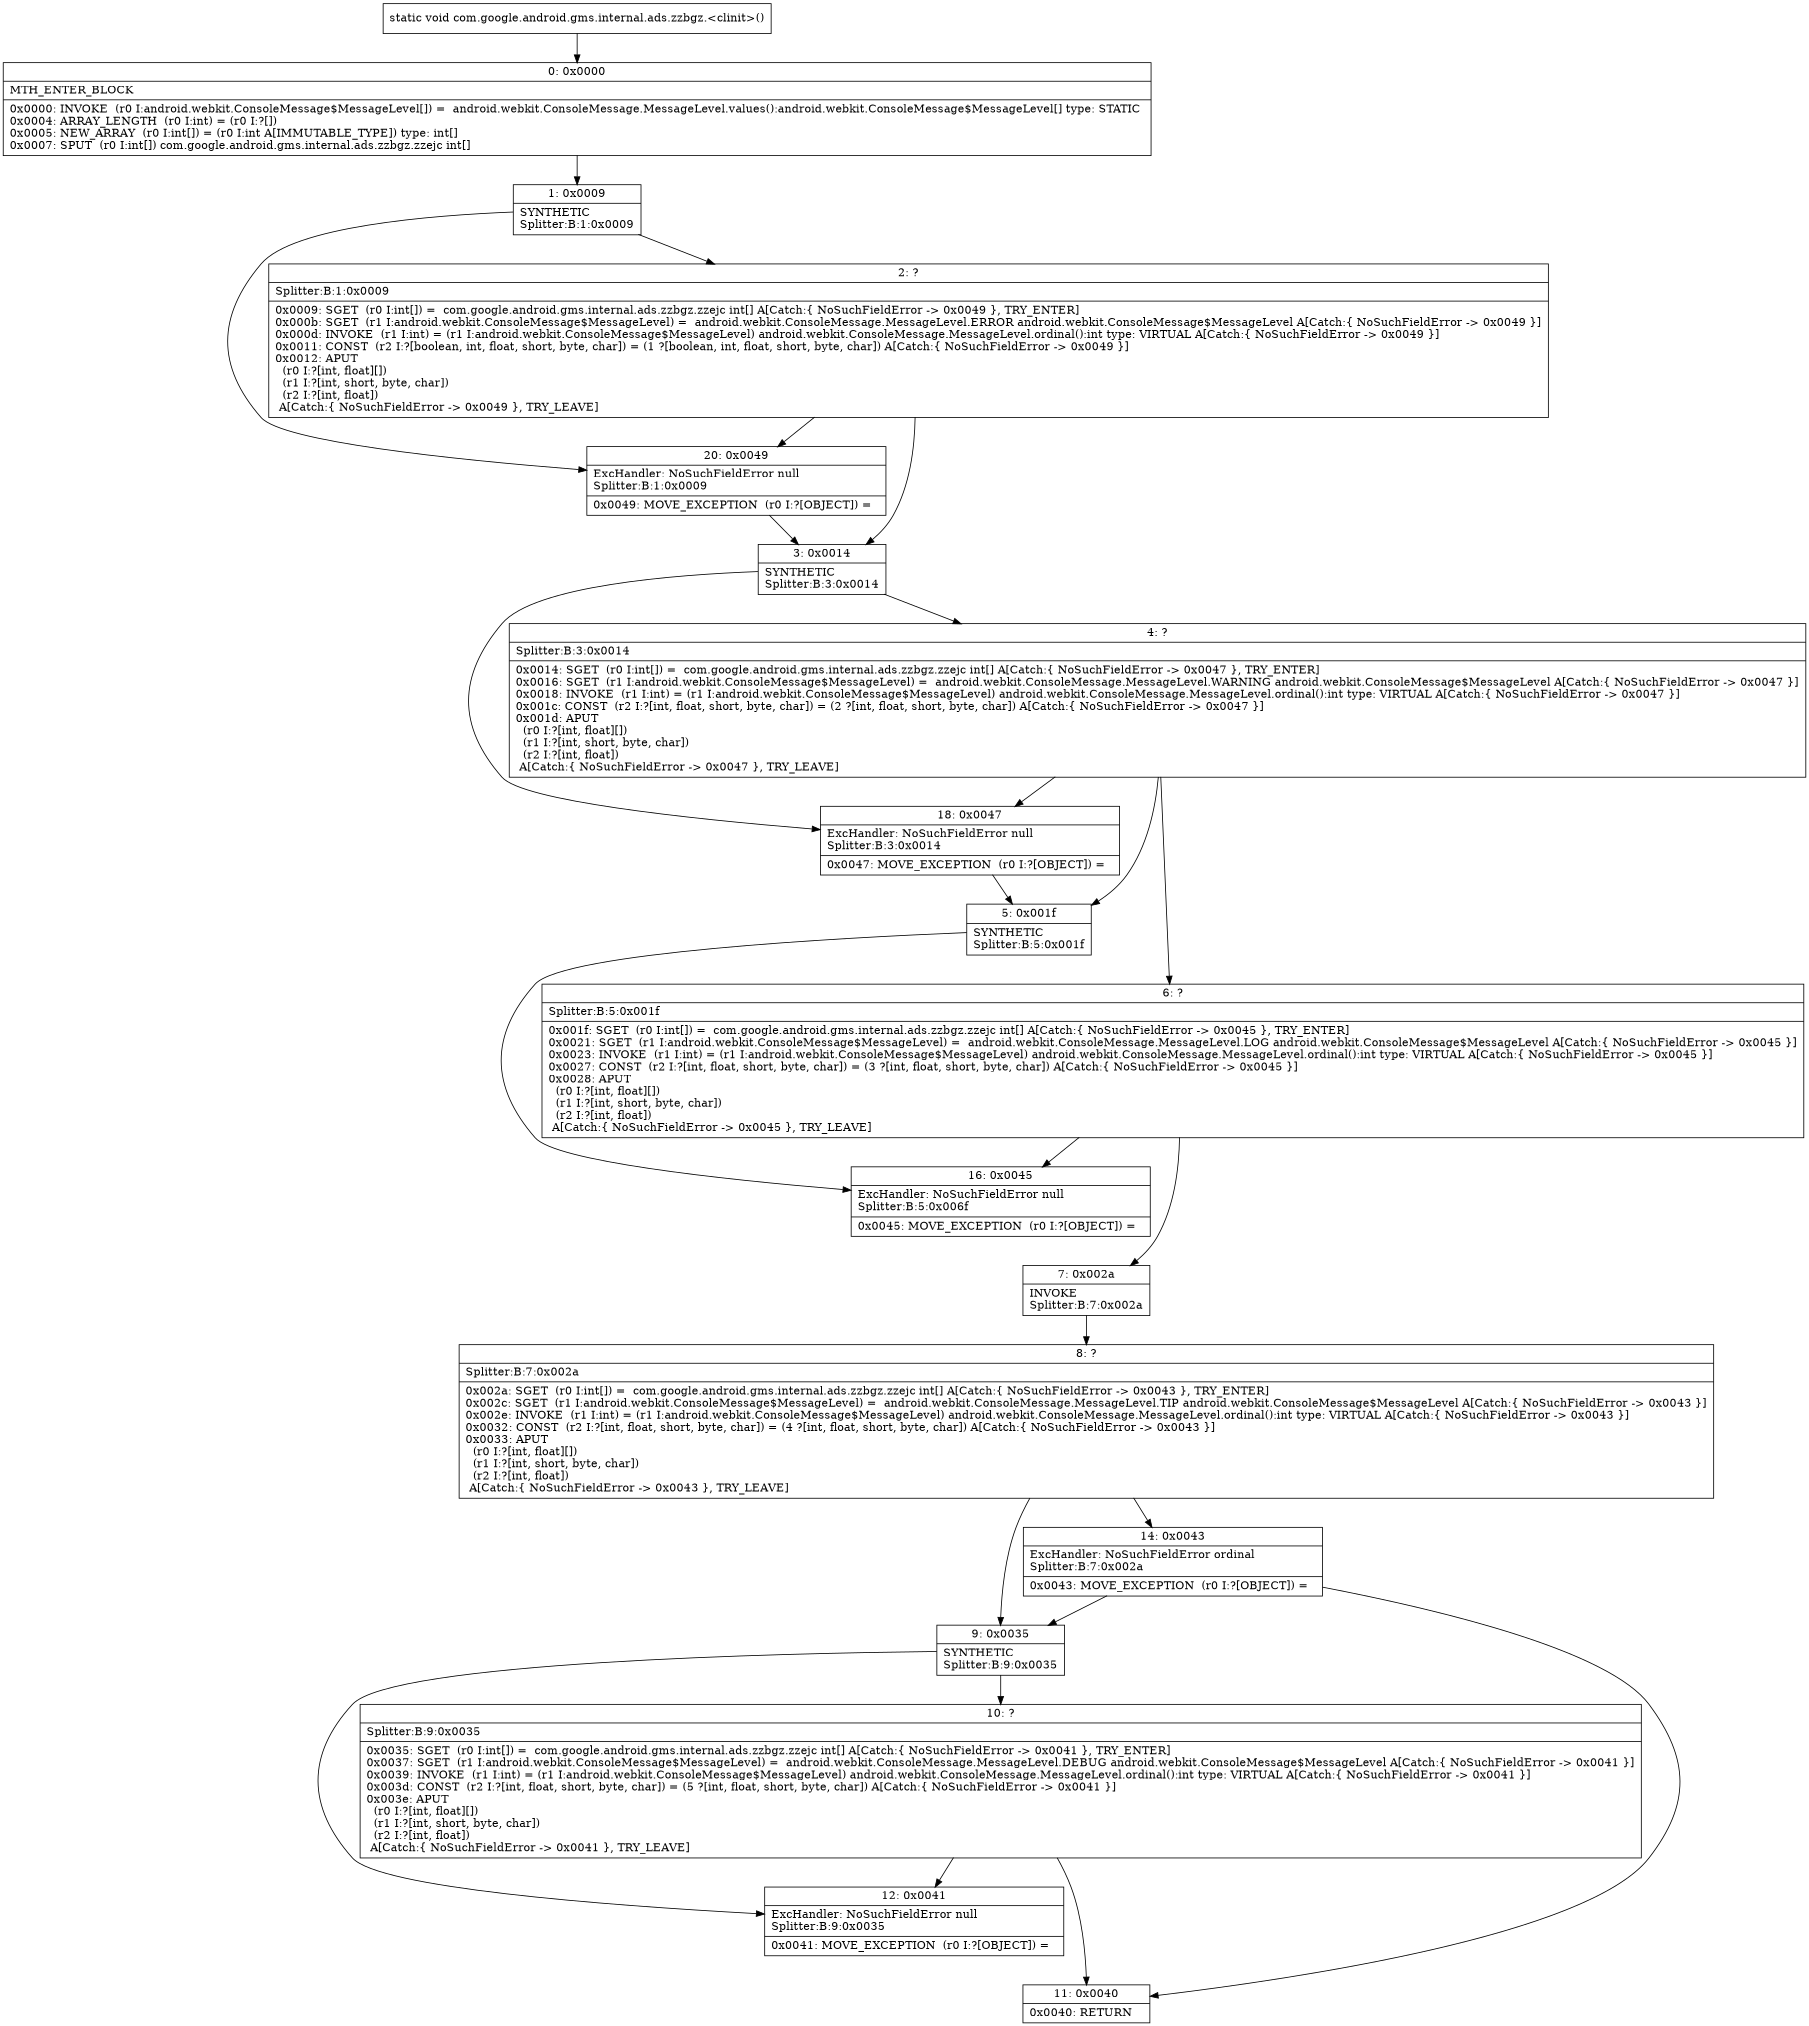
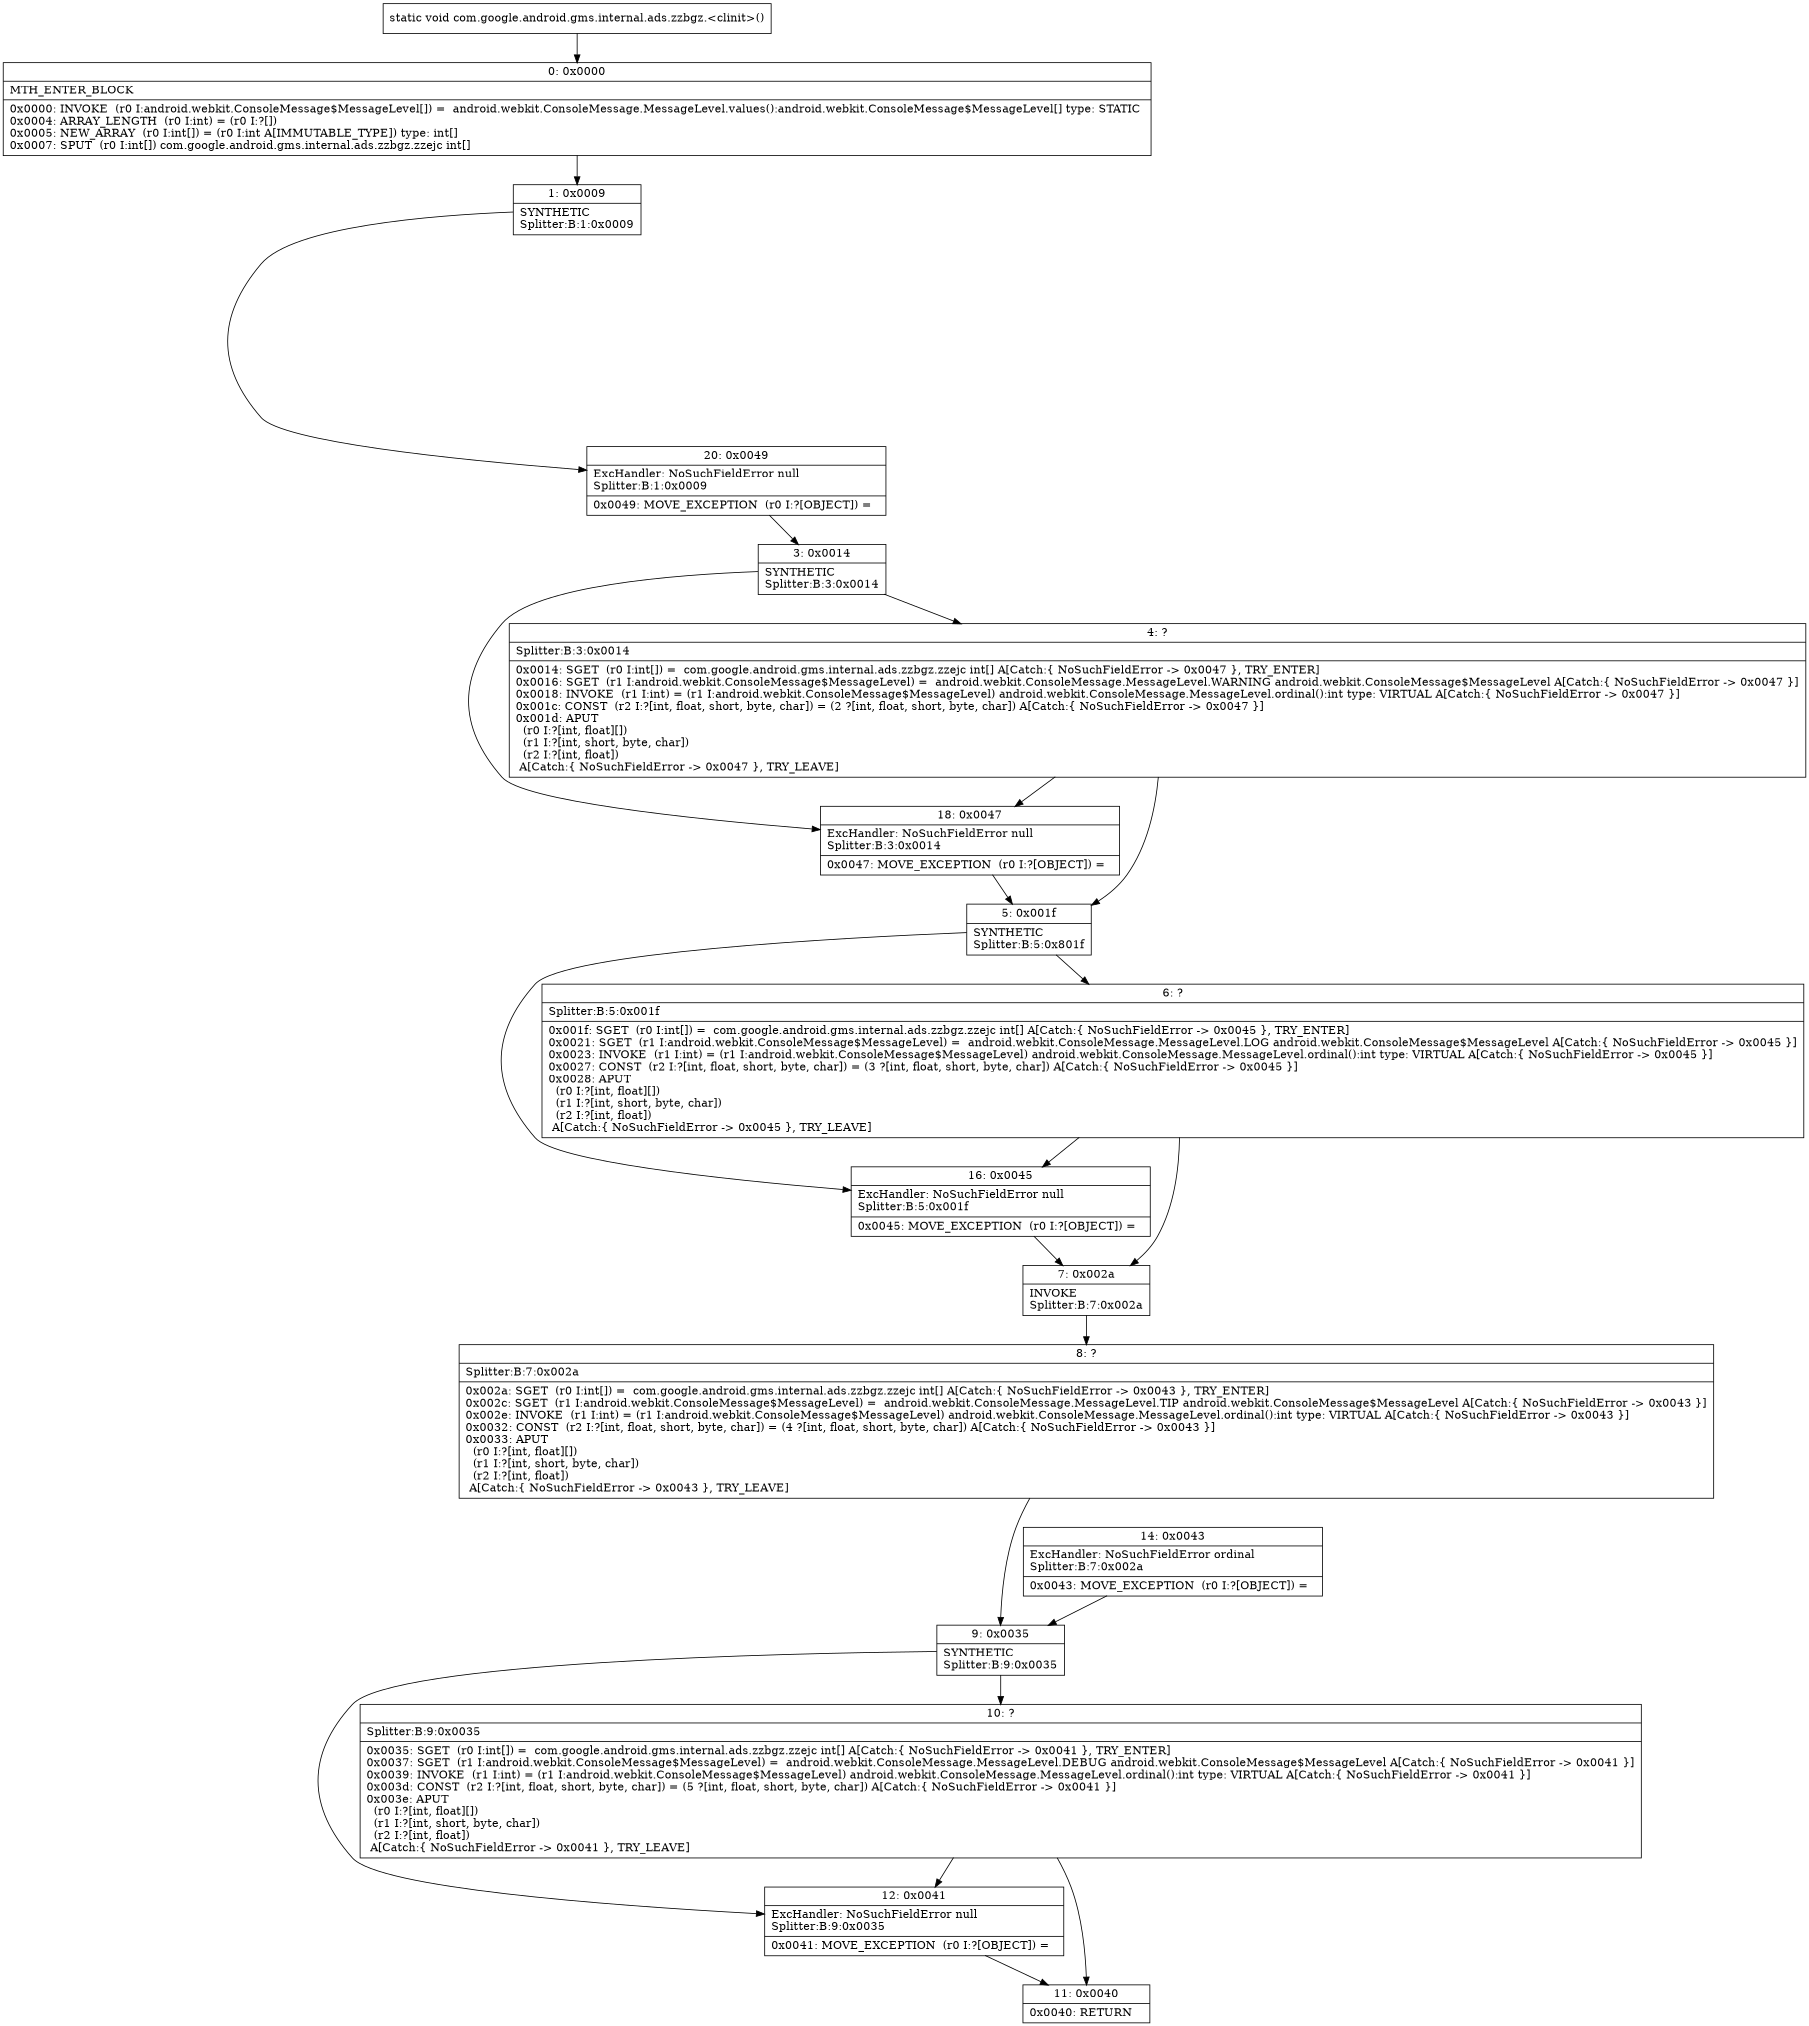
node "2: ?": removed
edge "4: ?" -> "6: ?": now "5: 0x001f" -> "6: ?"
node "5: 0x001f": text "Splitter:B:5:0x001f" -> "Splitter:B:5:0x801f"
node "16: 0x0045": text "Splitter:B:5:0x006f" -> "Splitter:B:5:0x001f"
edge "16: 0x0045" -> "7: 0x002a": added
edge "8: ?" -> "14: 0x0043": removed
edge "14: 0x0043" -> "11: 0x0040": now "12: 0x0041" -> "11: 0x0040"
